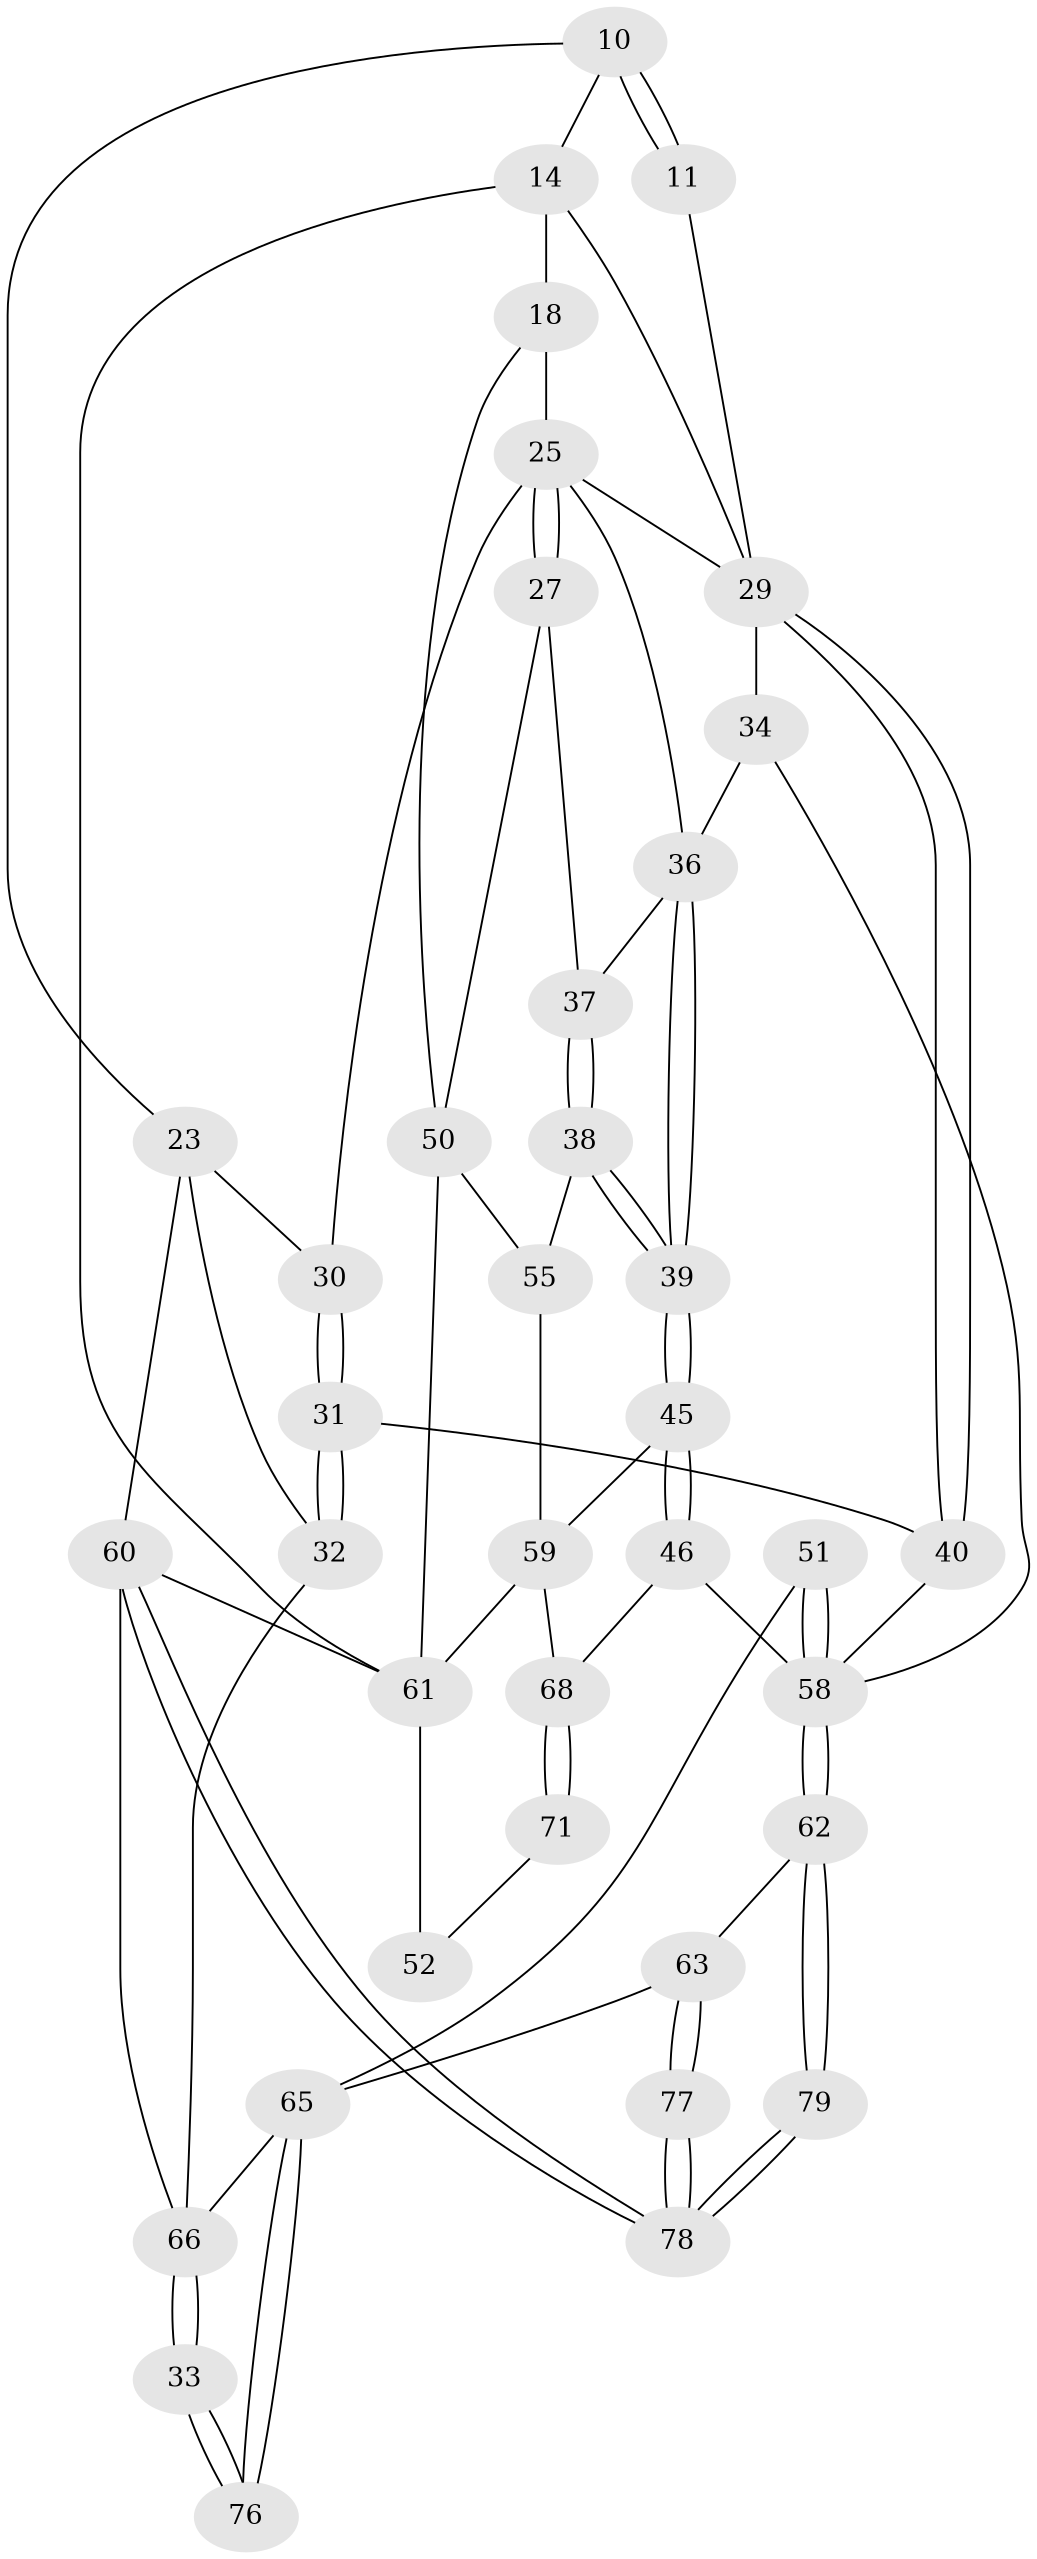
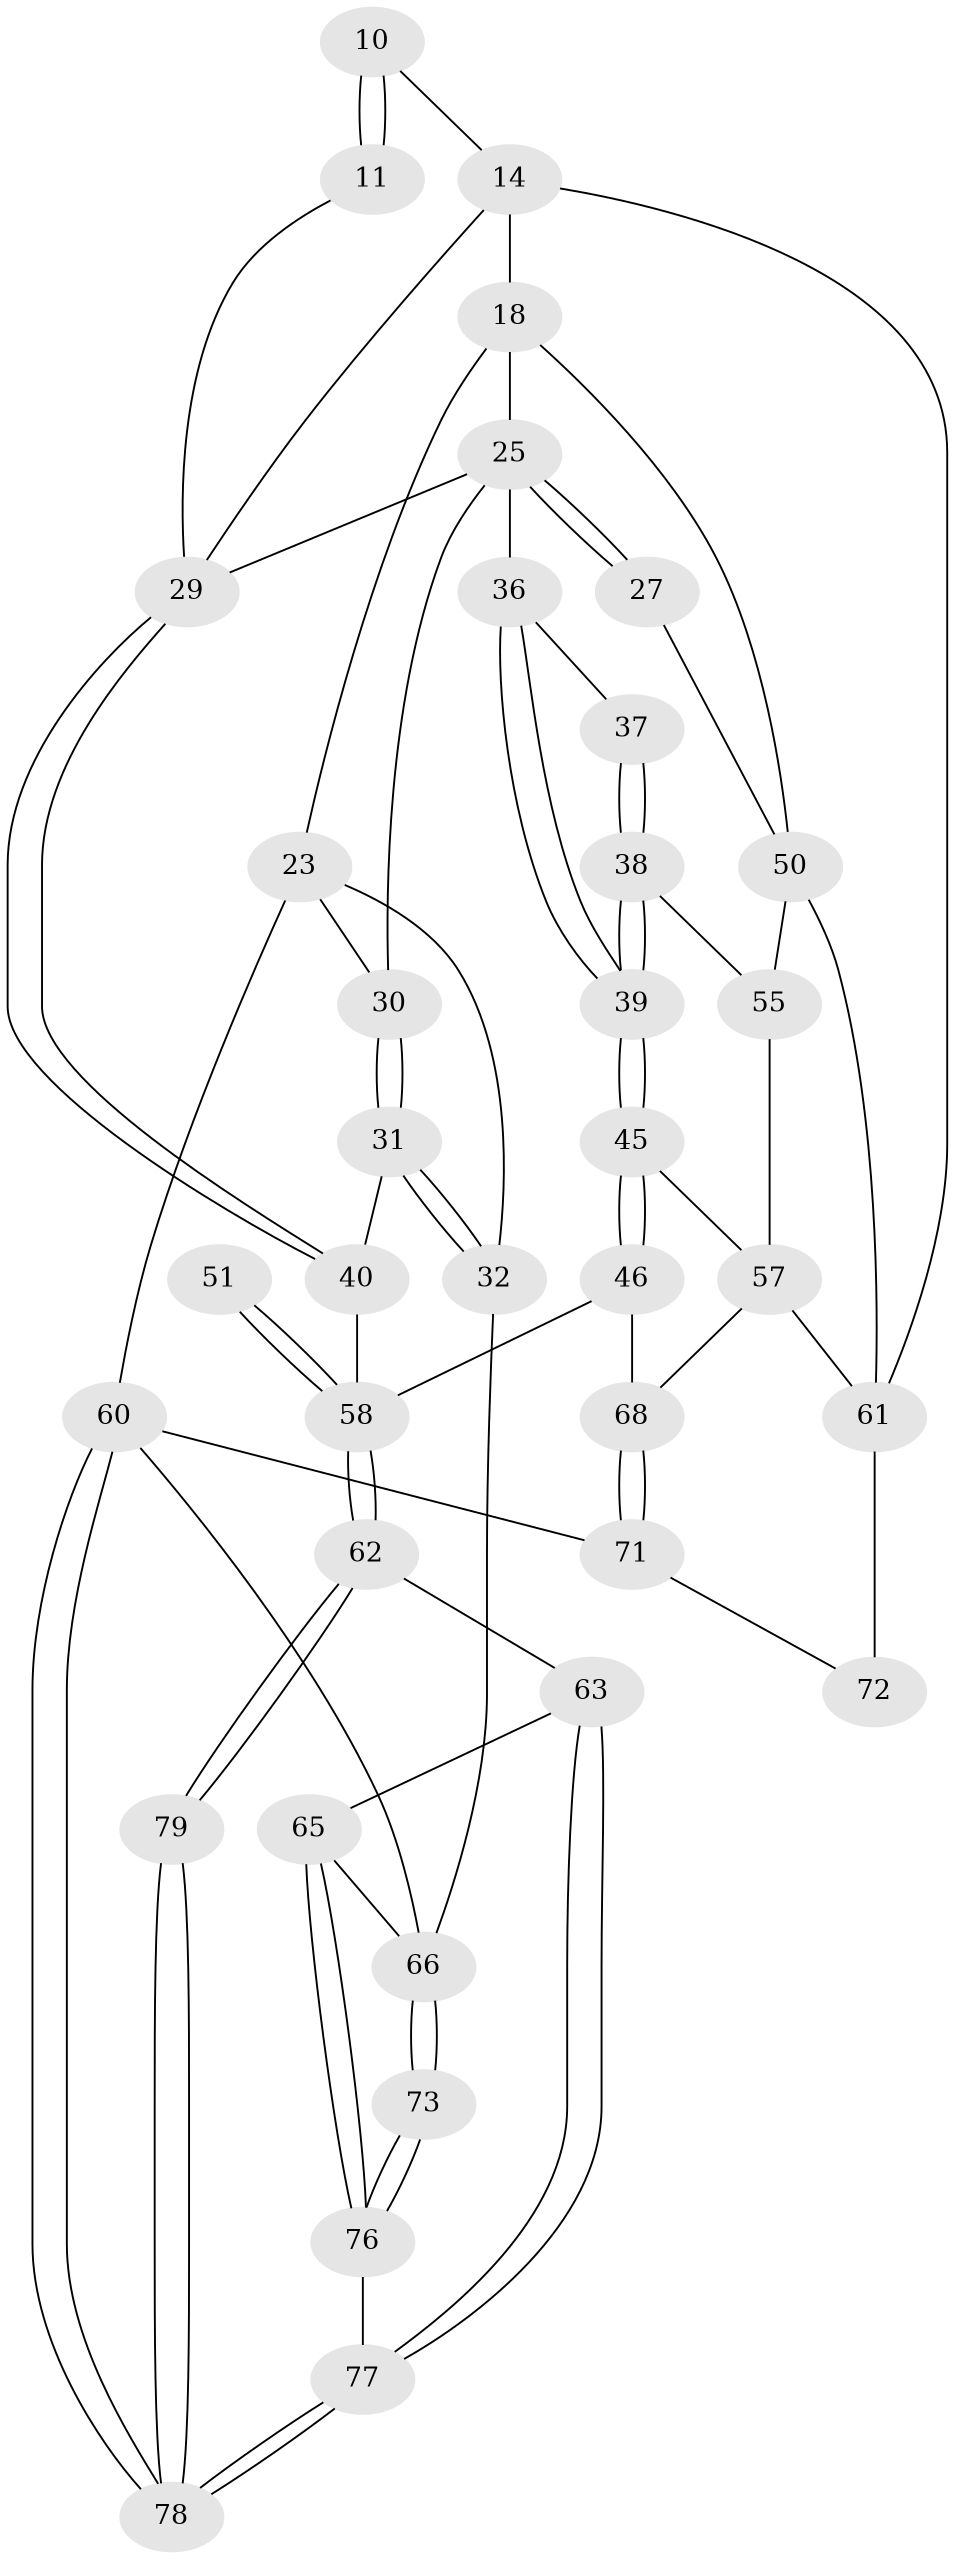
edge "10" -- "23": now "18" -- "23"
node "34": removed
edge "27" -- "37": removed
node "59": label "59" -> "57"
edge "60" -- "61": now "60" -- "71"
edge "51" -- "65": removed
node "52": label "52" -> "72"
edge "76" -- "77": added
node "33": label "33" -> "73"
